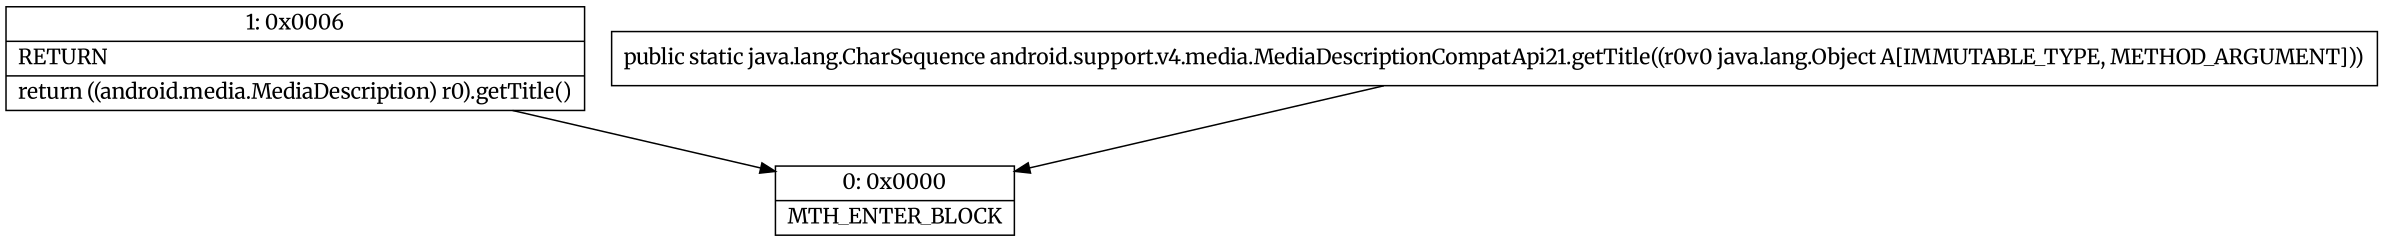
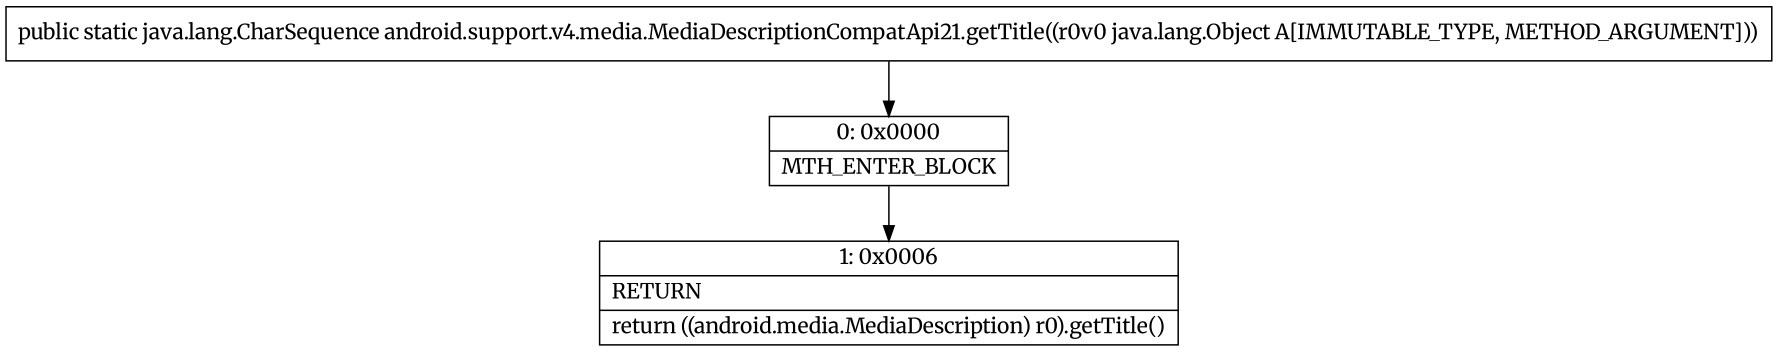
edge "1: 0x0006" -> "0: 0x0000": reversed
